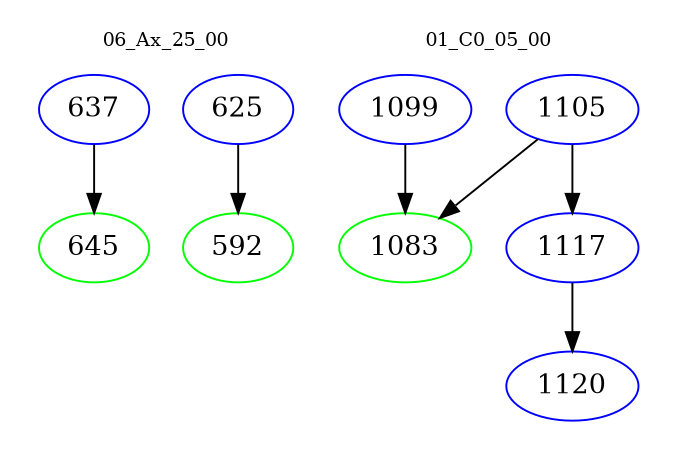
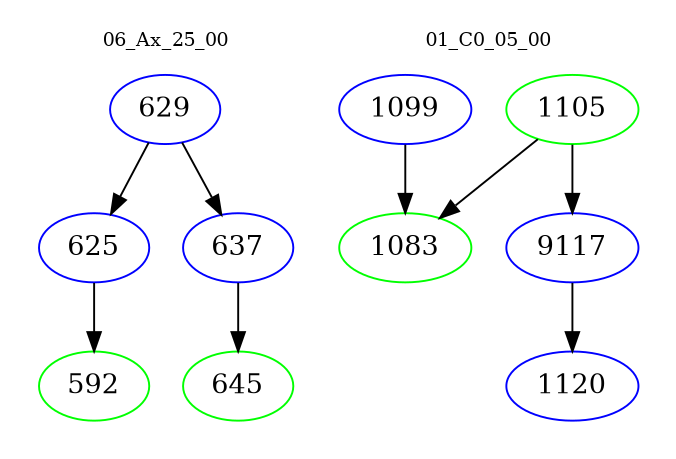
node "629": added
node "1105": color blue -> green
node "1117": label "1117" -> "9117"
